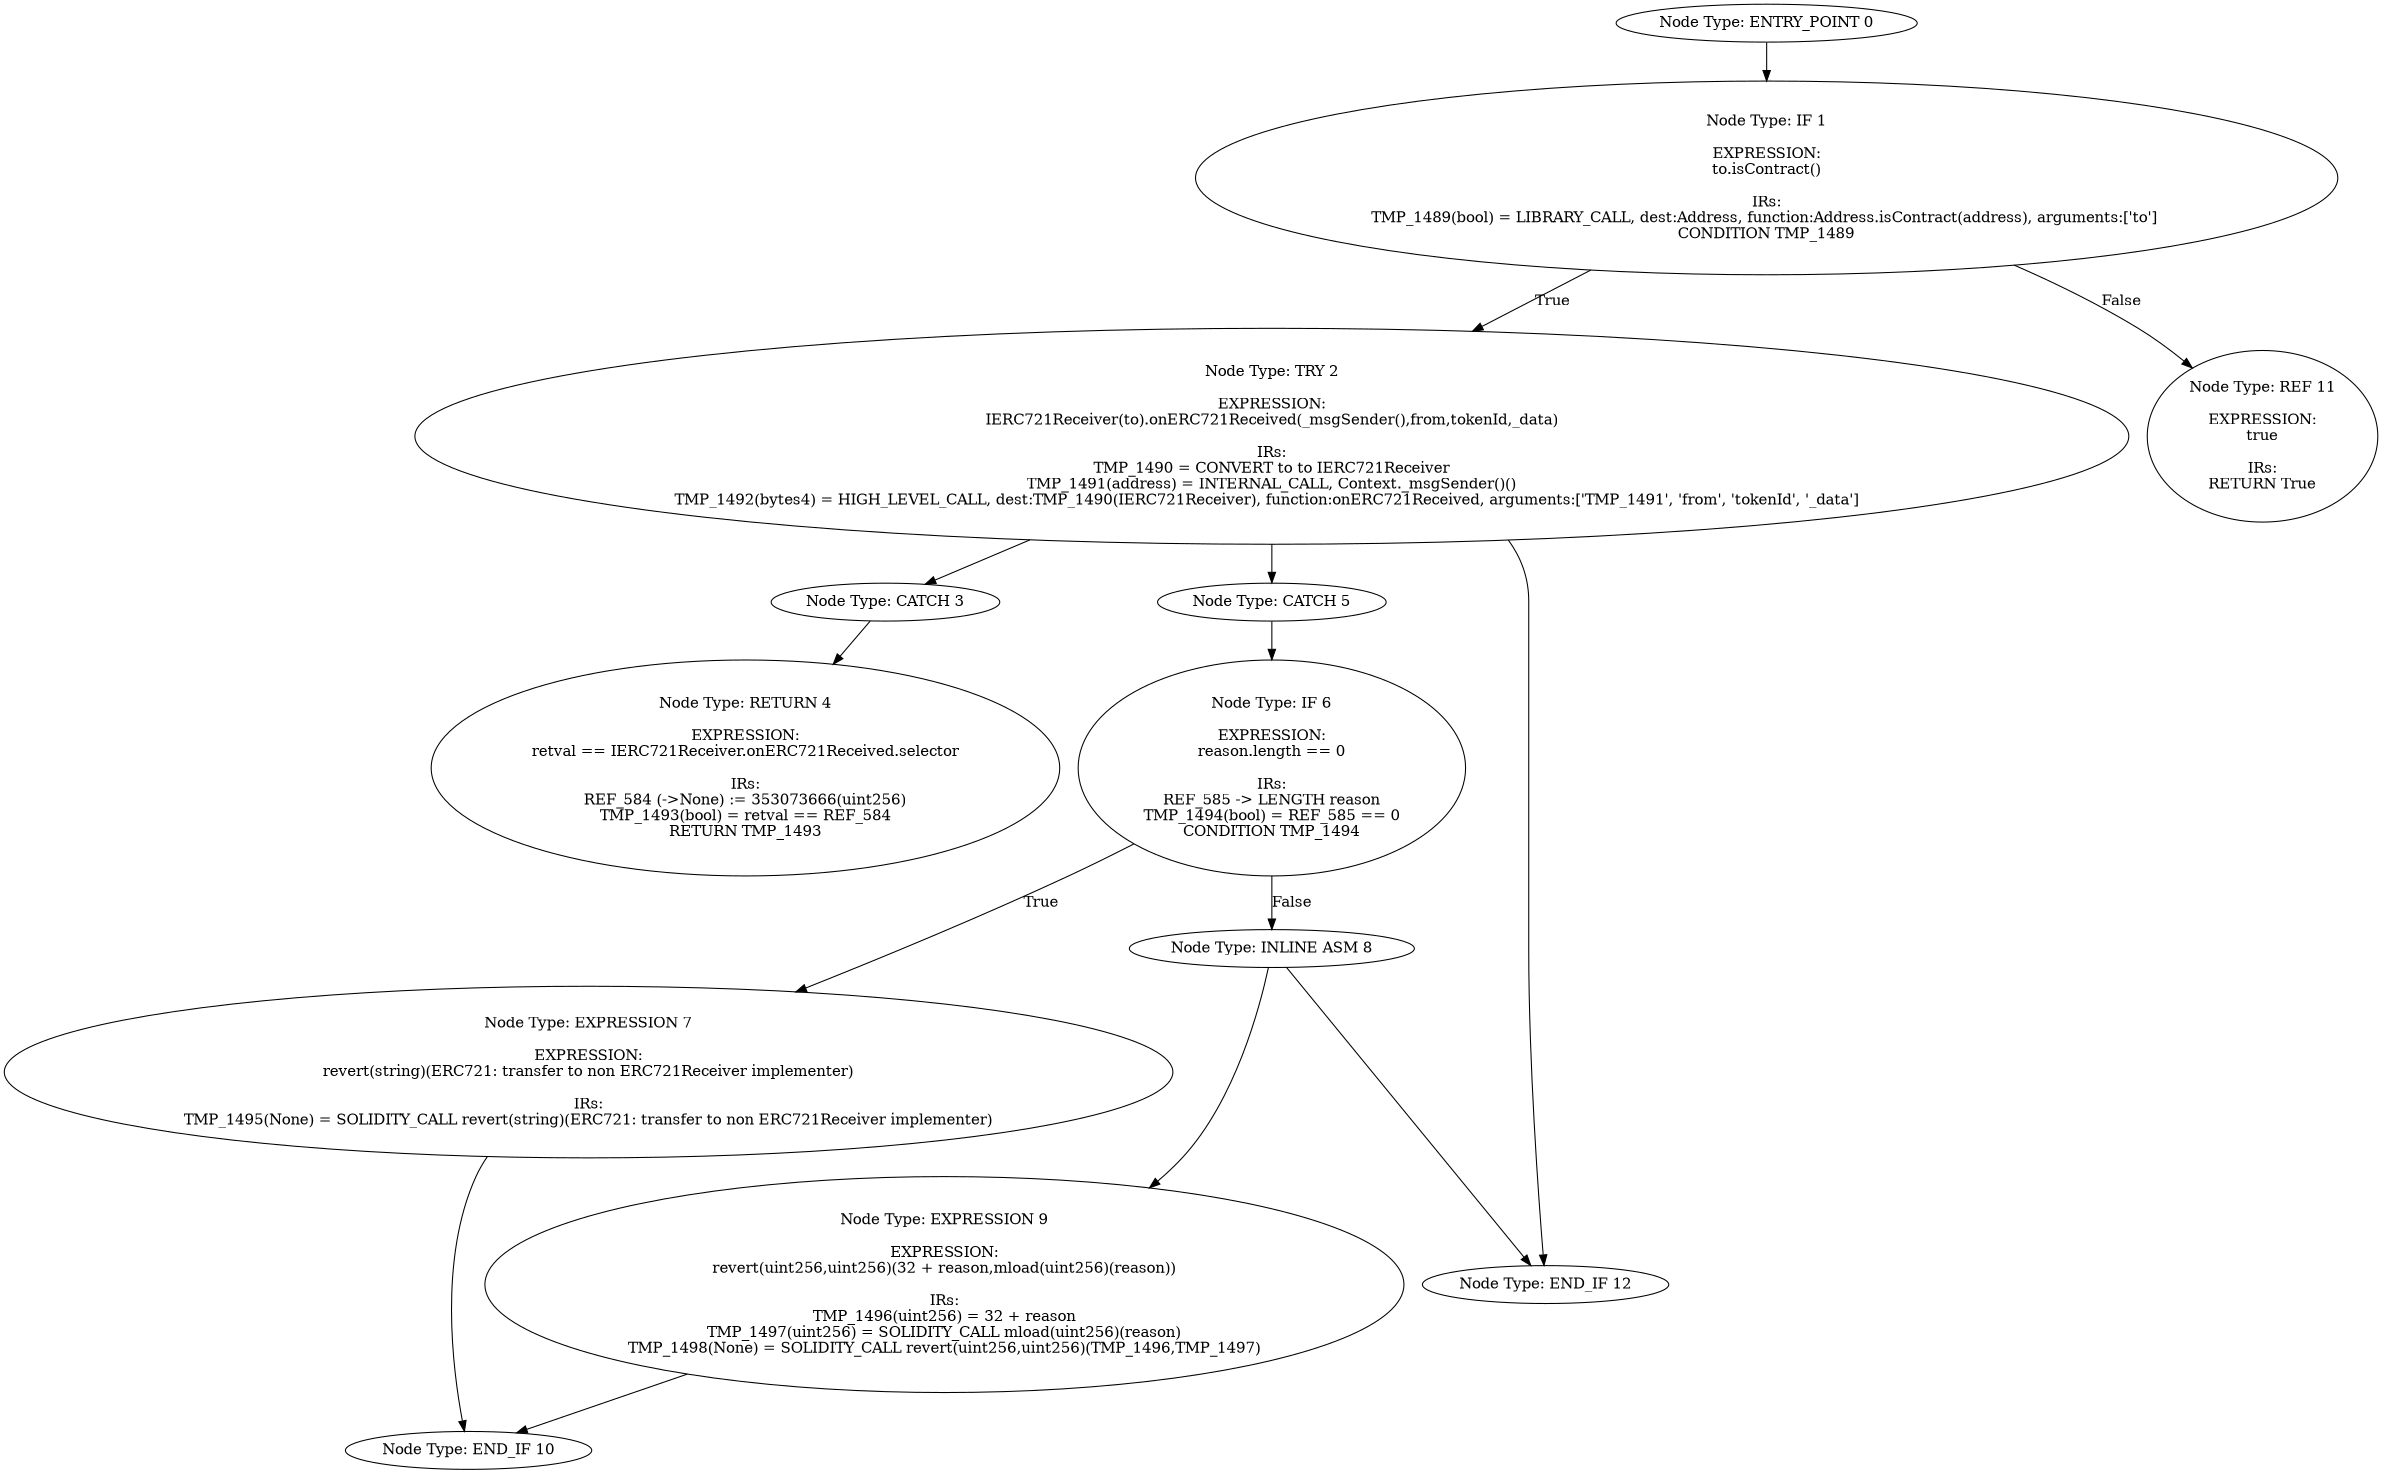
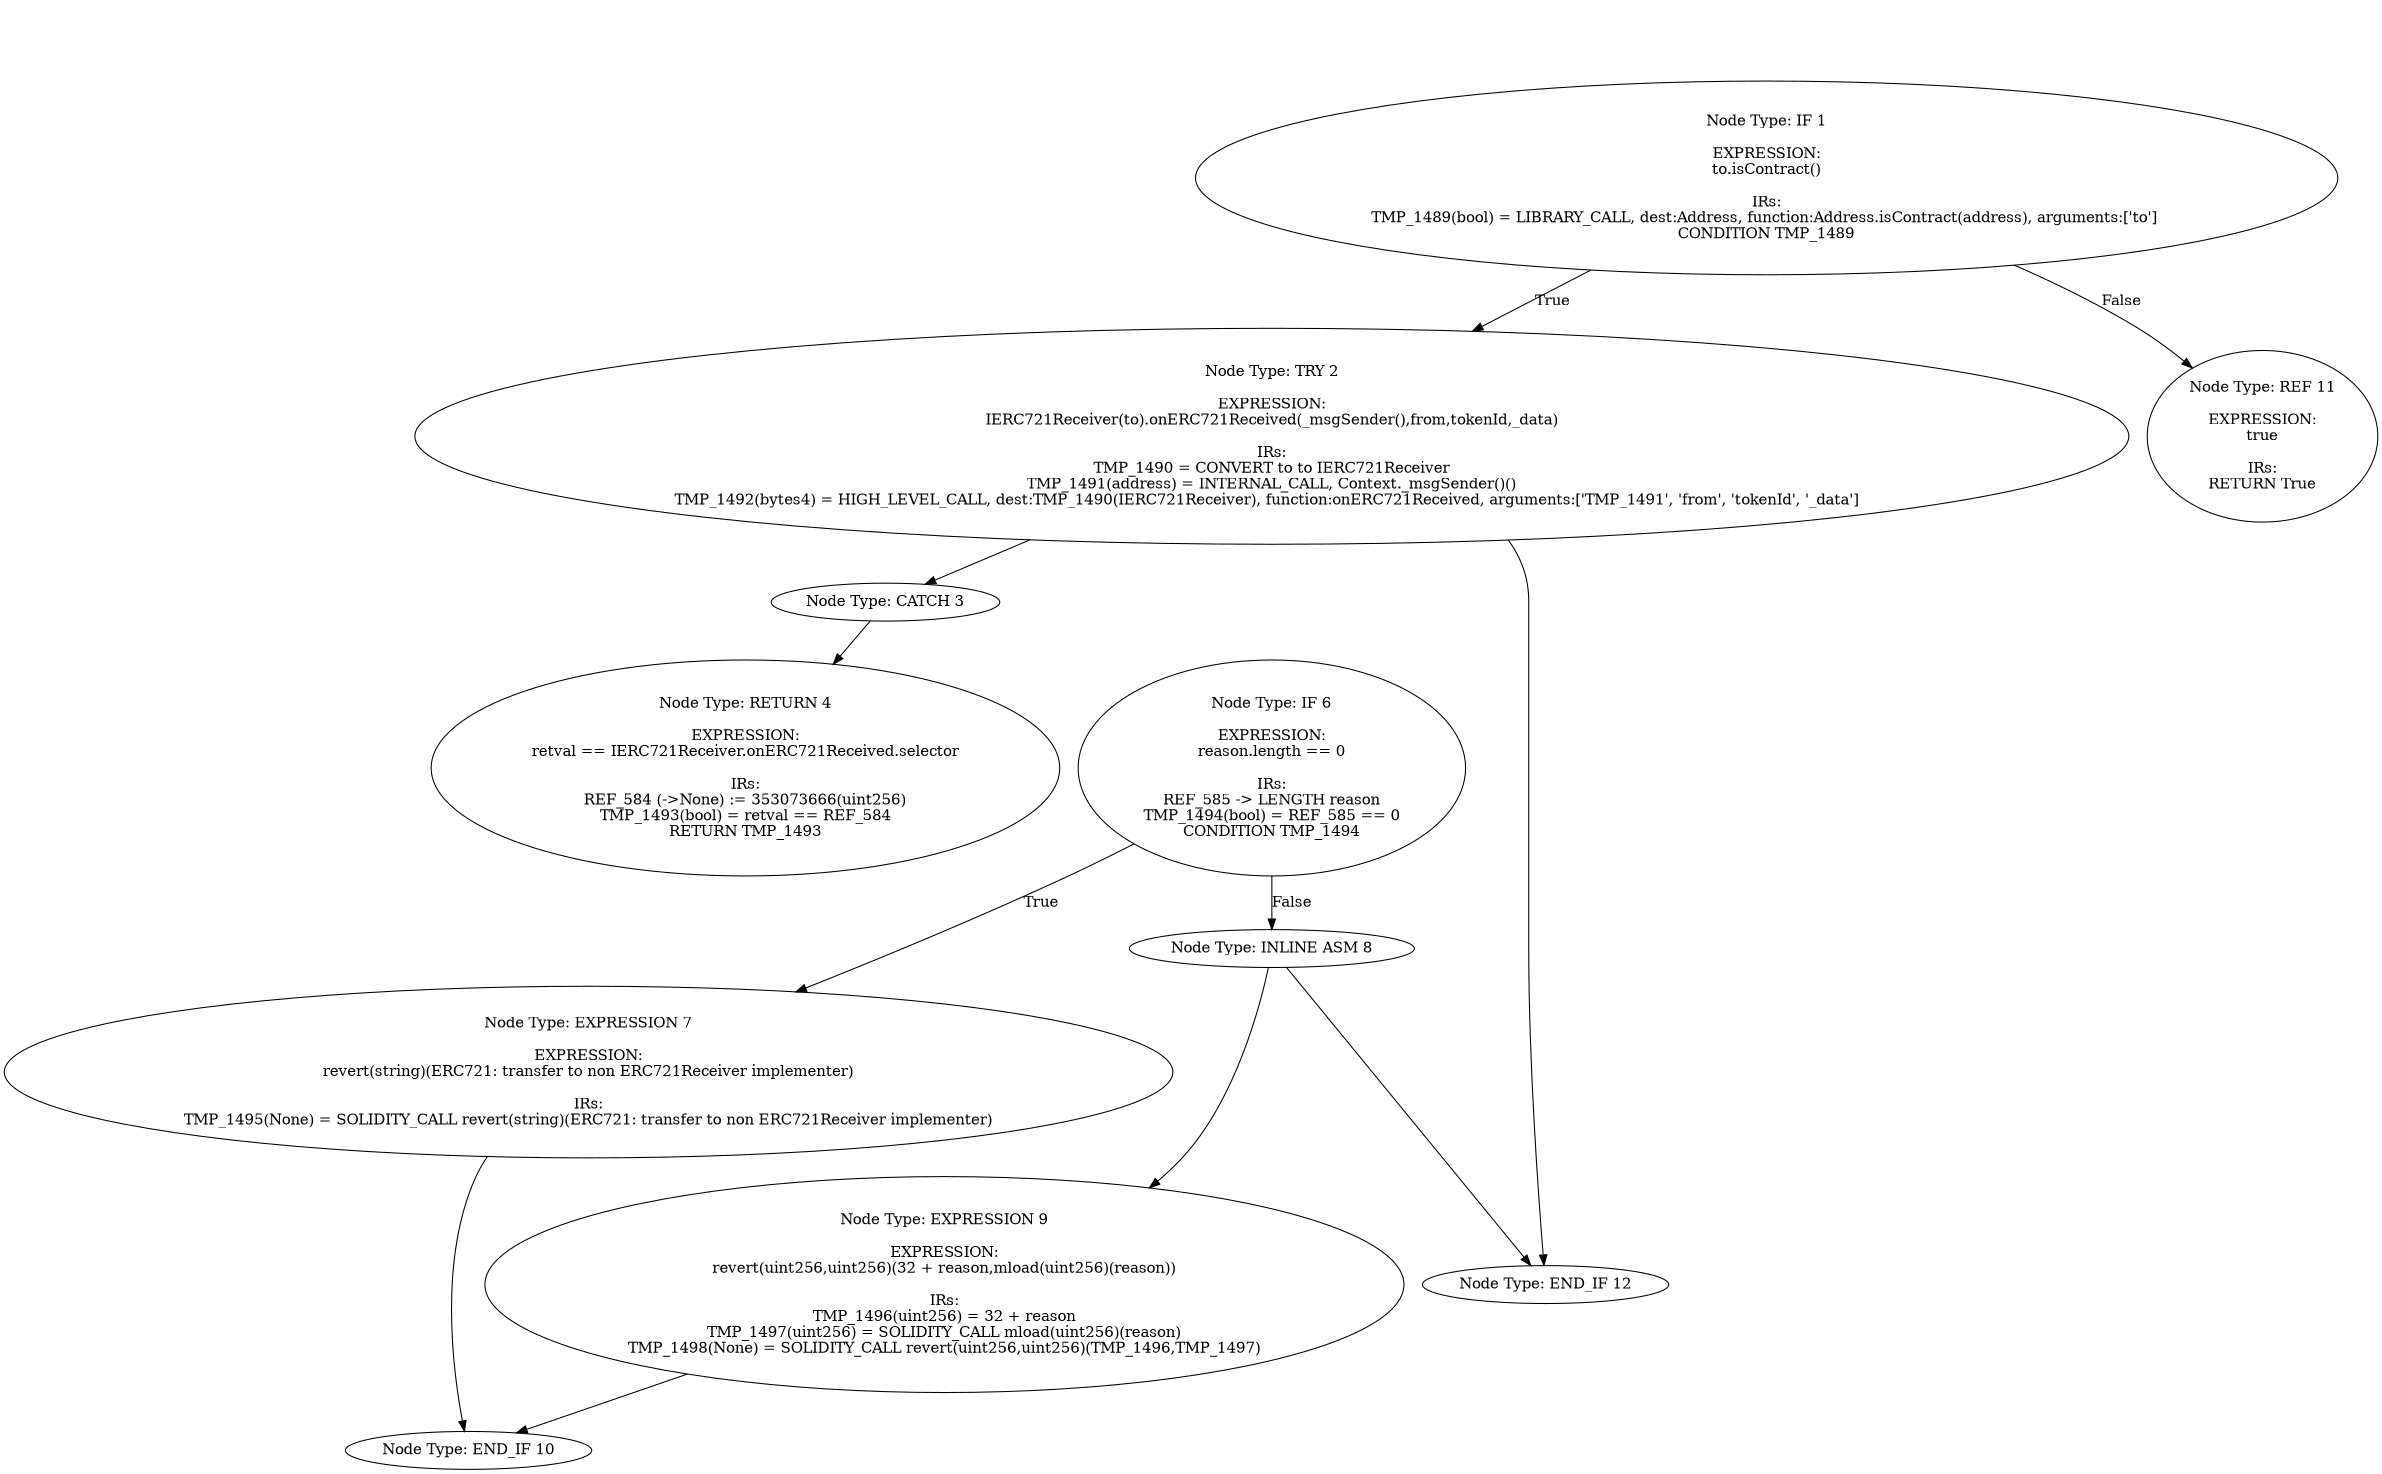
node "Node Type: ENTRY_POINT 0": removed
node "Node Type: CATCH 5": removed
